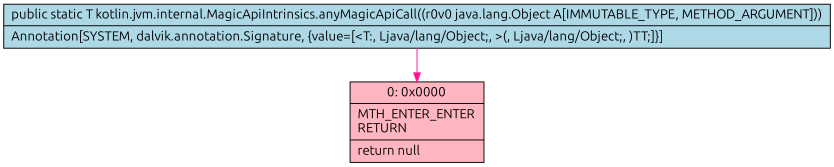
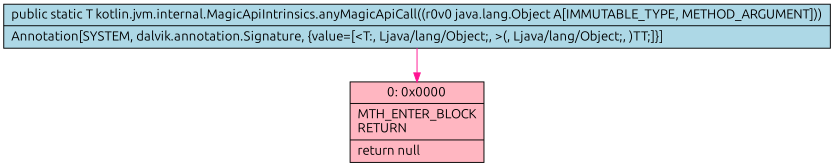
node "0: 0x0000": text "MTH_ENTER_ENTER" -> "MTH_ENTER_BLOCK"
